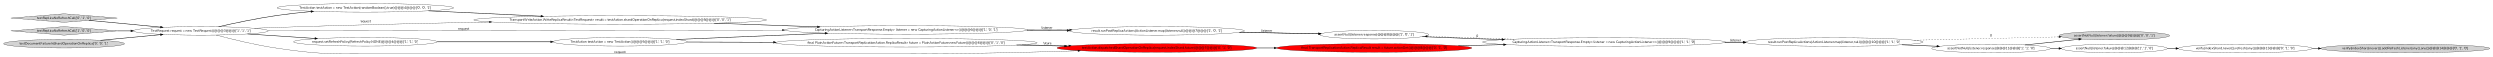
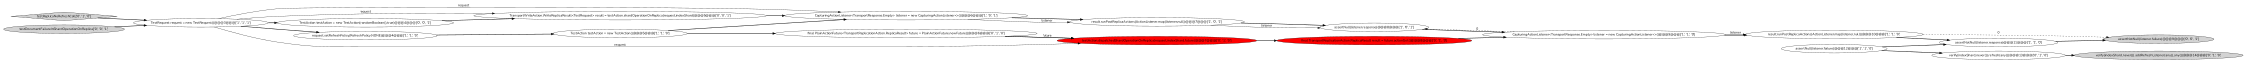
node "testReplicaNoRefreshCall['1', '0', '0']": removed
edge "assertNotNull(listener.response)@@@11@@@['1', '1', '0']" -> "assertNull(listener.failure)@@@12@@@['1', '1', '0']": reversed
